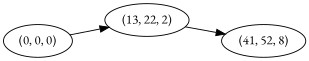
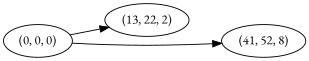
edge "(13, 22, 2)" -> "(41, 52, 8)": now "(0, 0, 0)" -> "(41, 52, 8)"
